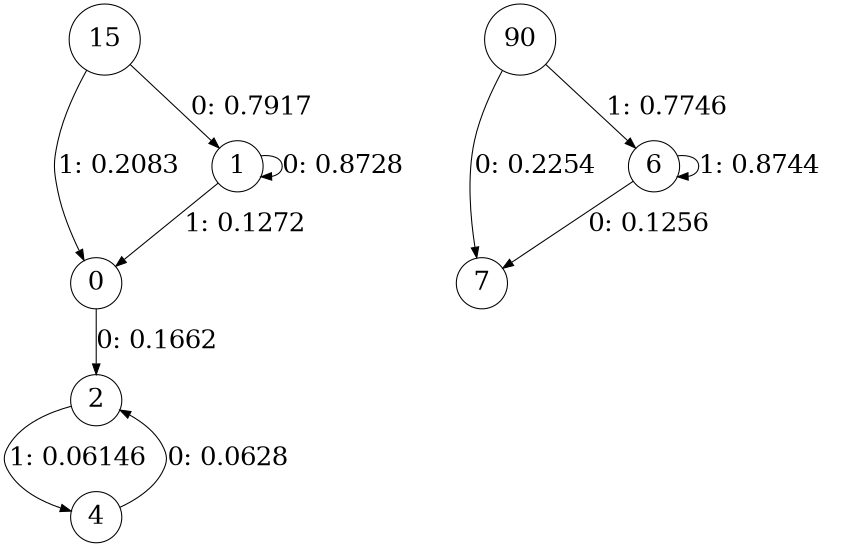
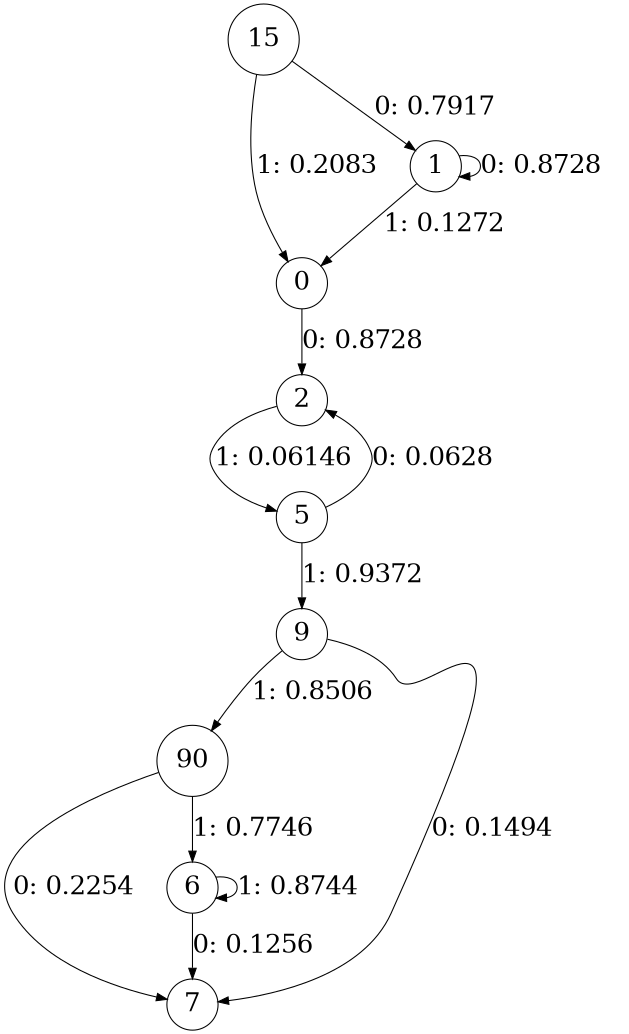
edge "0" -> "2": label "0: 0.1662   " -> "0: 0.8728   "
node "4": label "4" -> "5"
node "9": added
